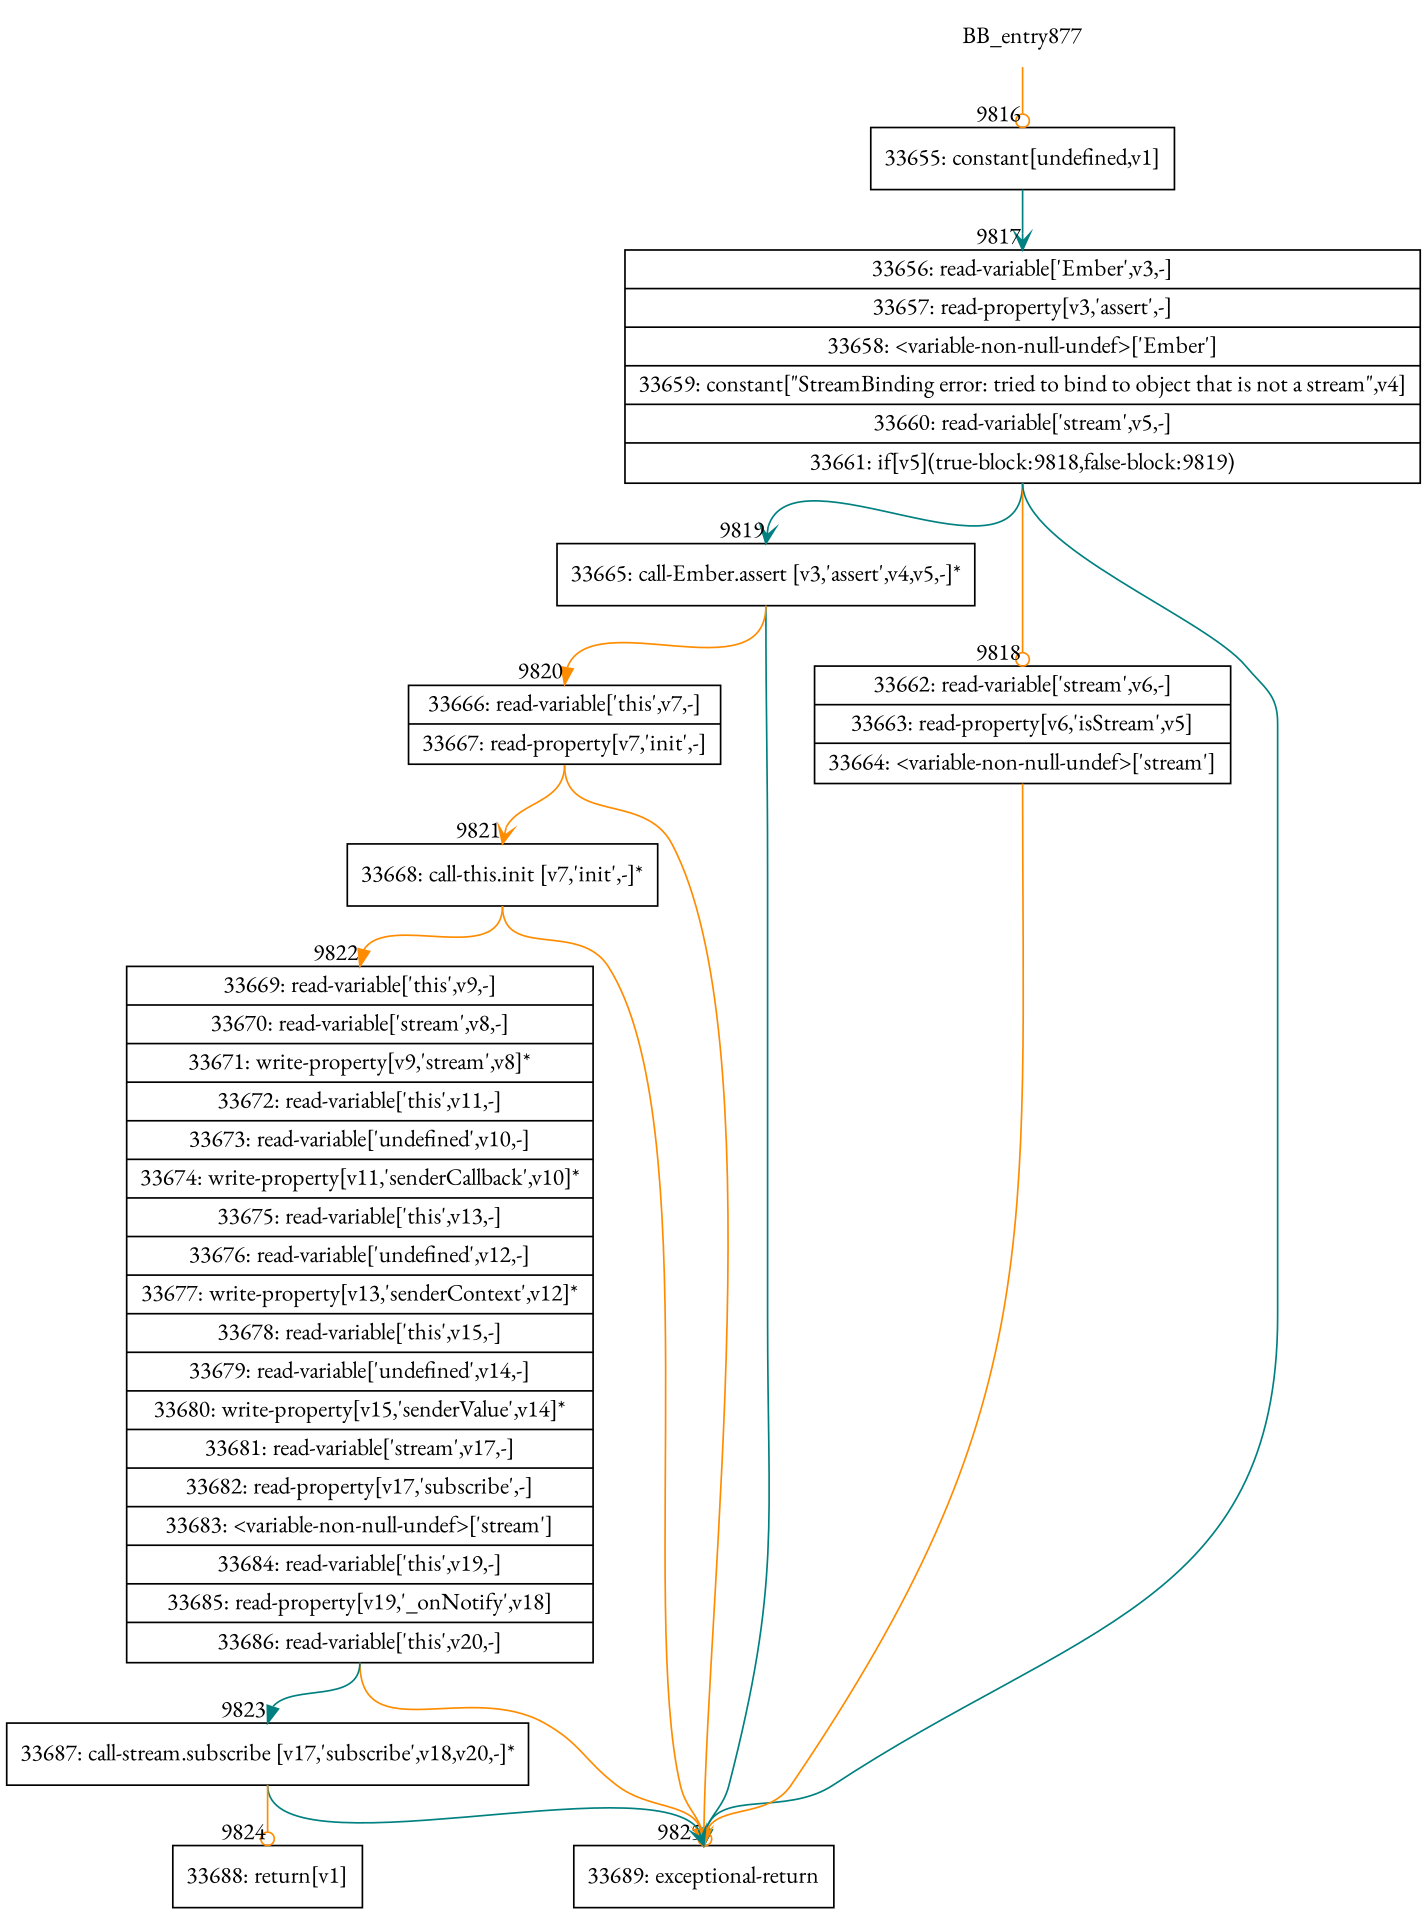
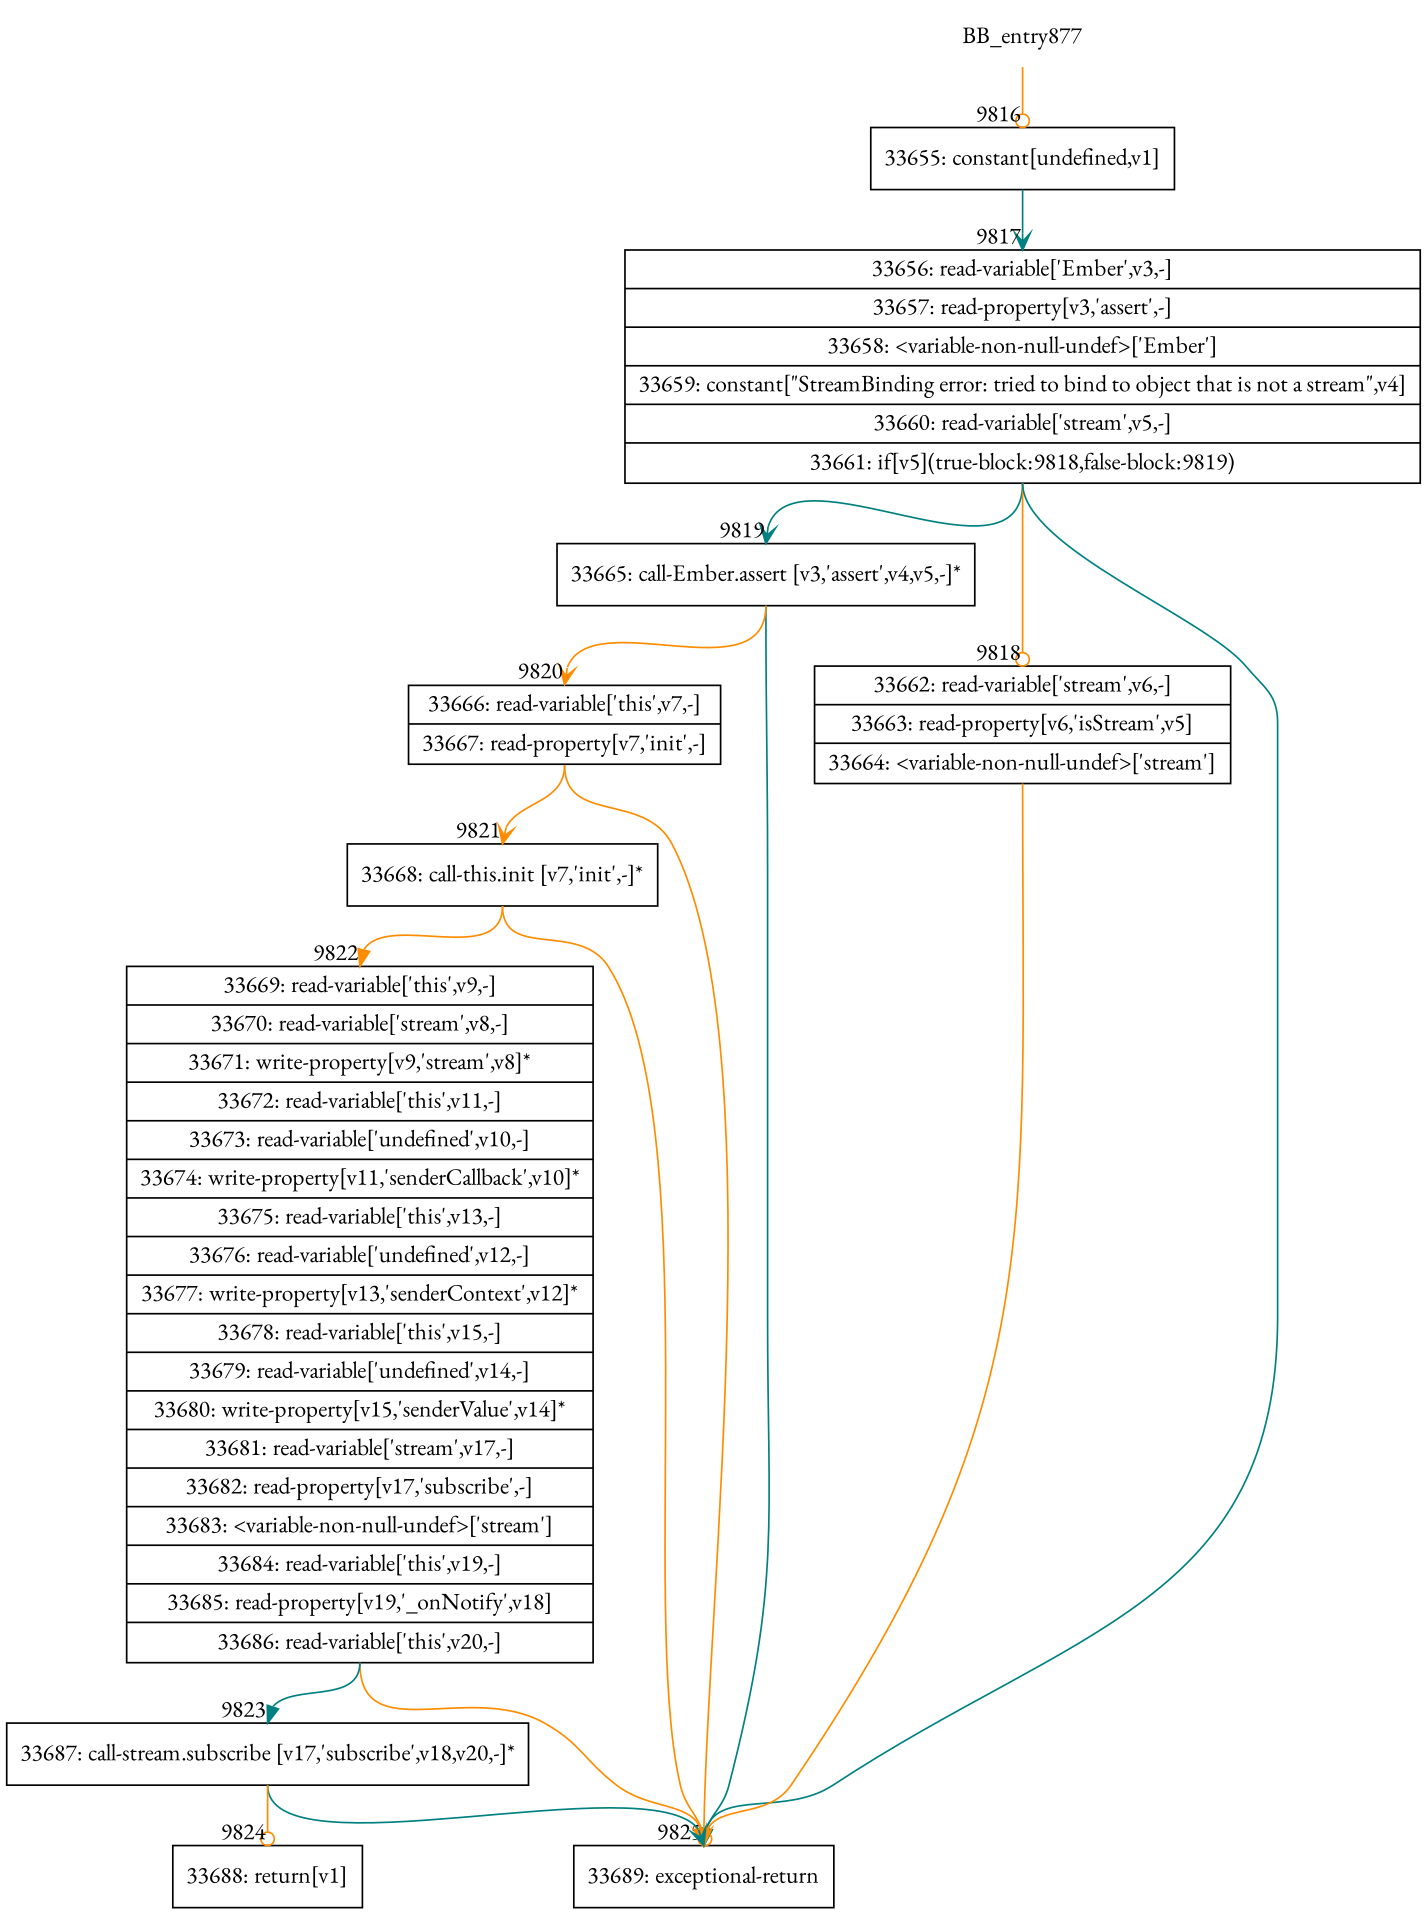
edge "33665: call-Ember.assert [v3,'assert',v4,v5,-]*" -> "33666: read-variable['this',v7,-]": arrowhead normal -> vee
